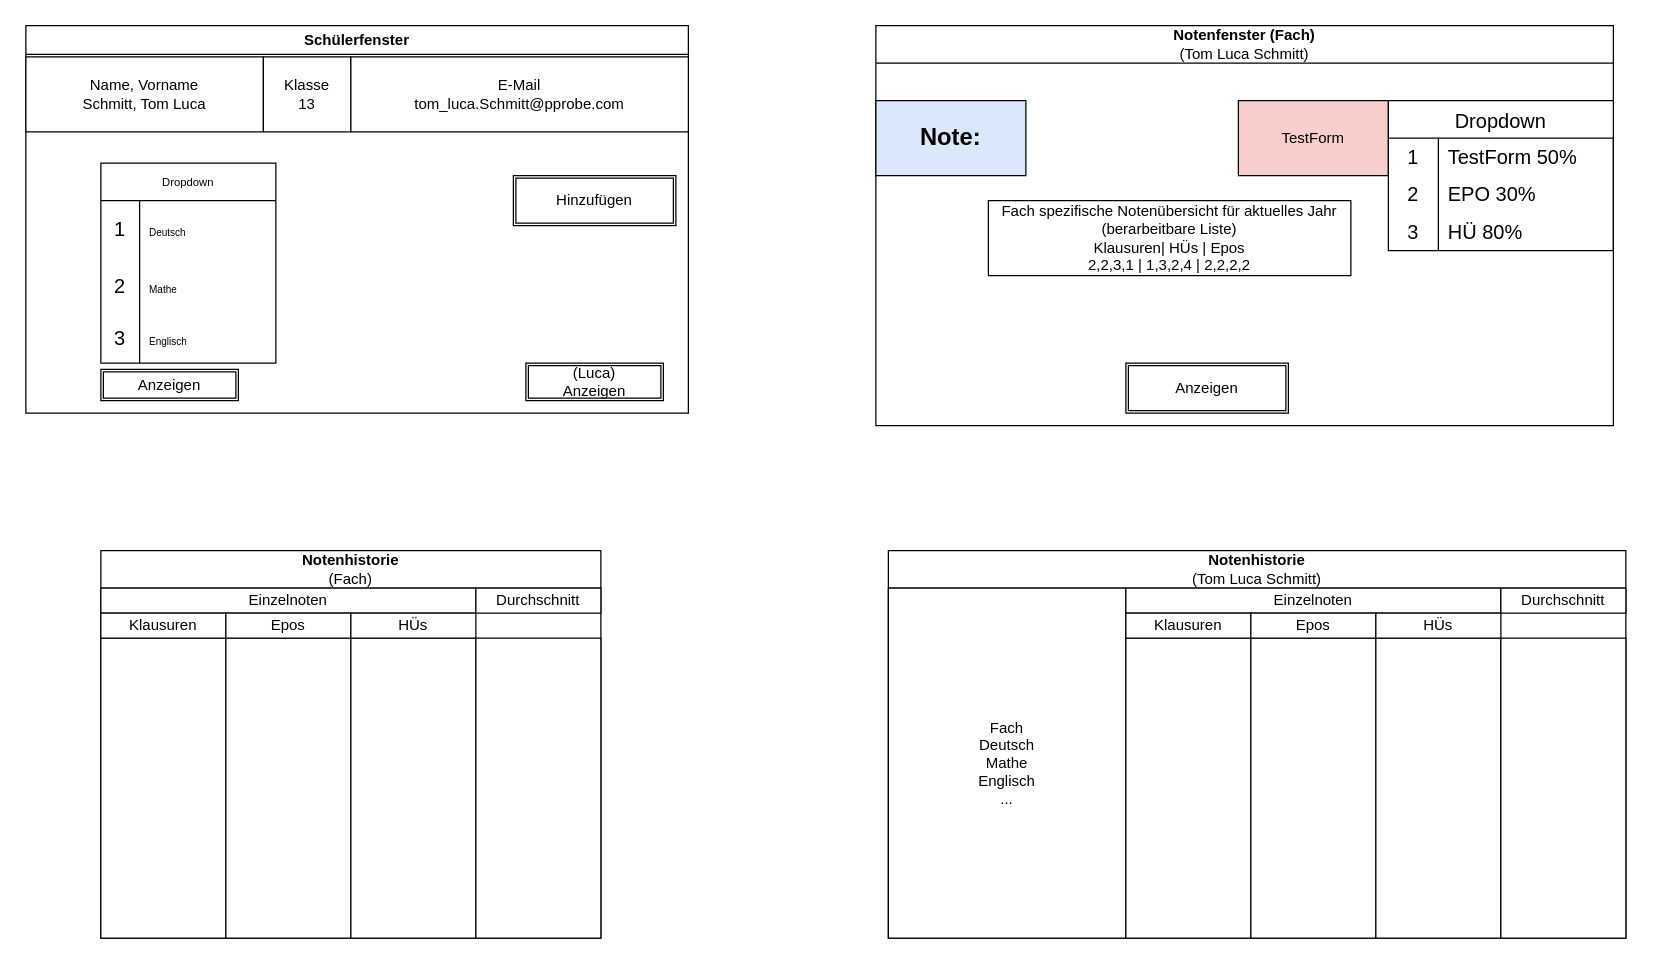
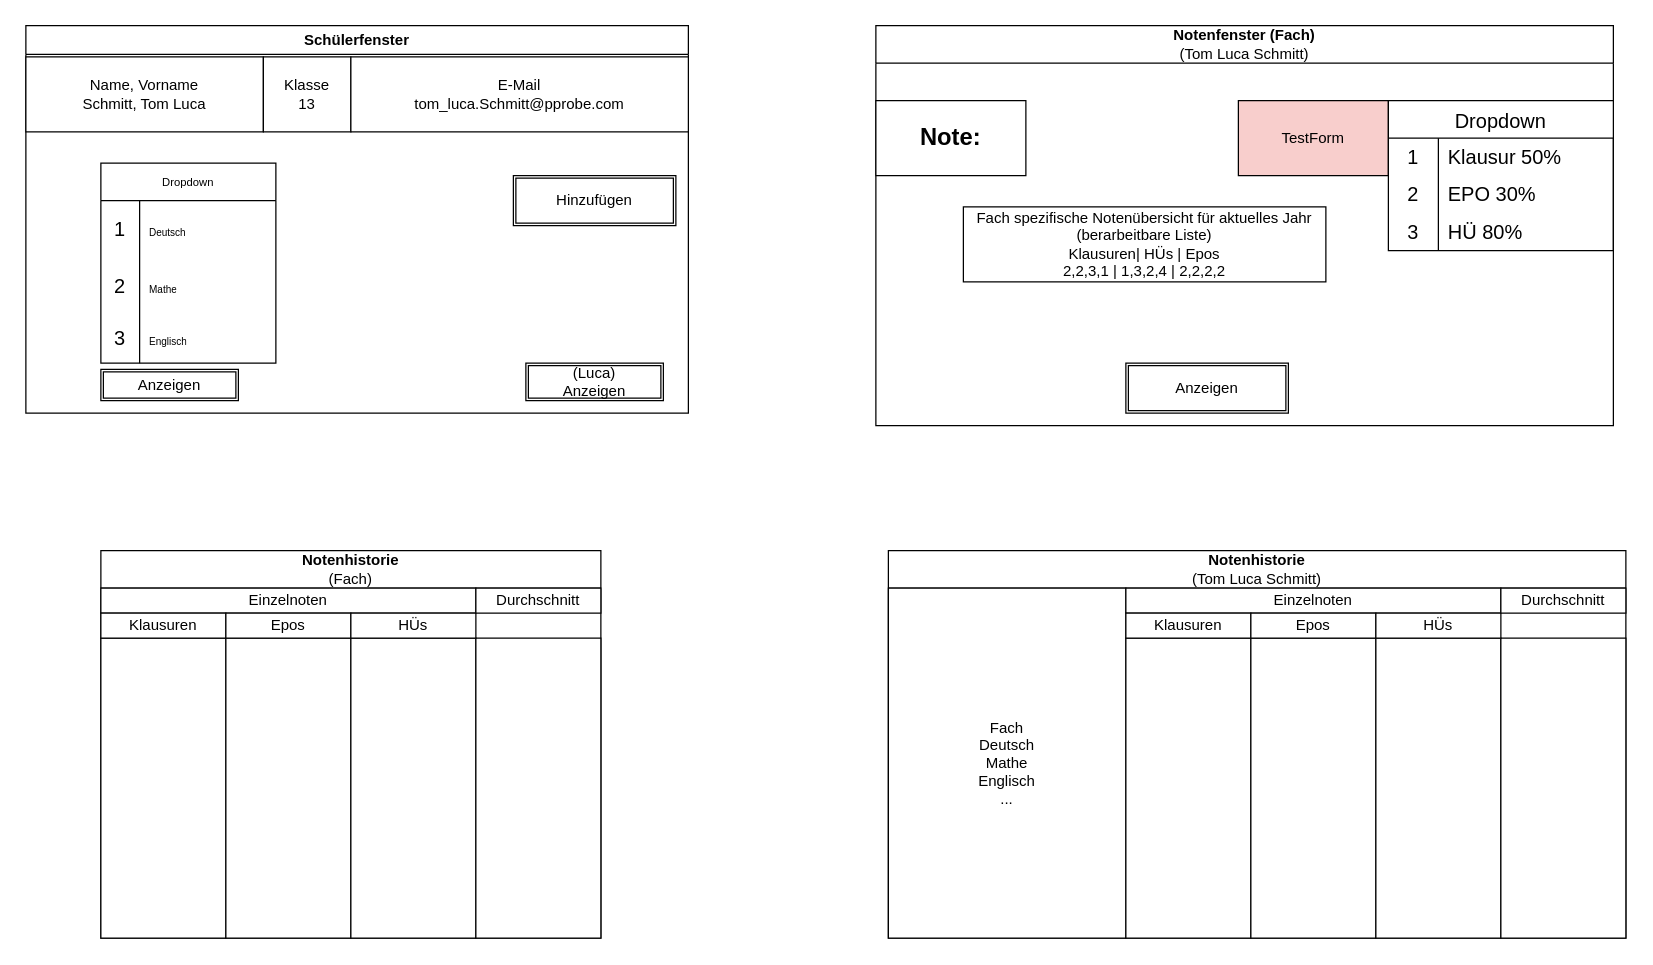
node "Note:": fillcolor #dae8fc -> #ffffff
node "TestForm 50%": label "TestForm 50%" -> "Klausur 50%"
node "Fach spezifische Notenübersicht für aktuelles Jahr (berarbeitbare Liste) Klausuren| HÜs | Epos 2,2,3,1 | 1,3,2,4 | 2,2,2,2": moved (1169, 238) -> (1144, 244)
